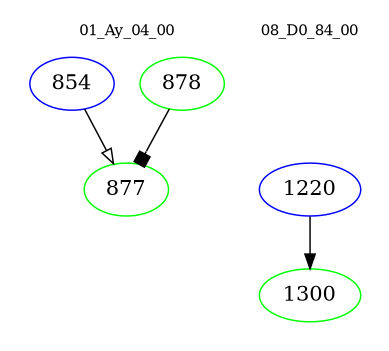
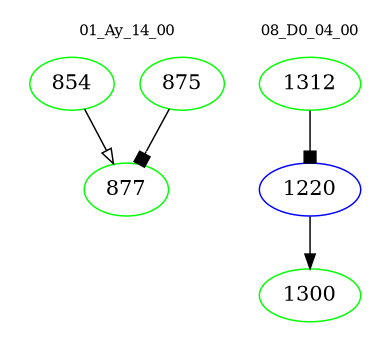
cluster "01_Ay_04_00": label "01_Ay_04_00" -> "01_Ay_14_00"
cluster "08_D0_84_00": label "08_D0_84_00" -> "08_D0_04_00"
node "854": color blue -> green
node "878": label "878" -> "875"
node "1312": added
